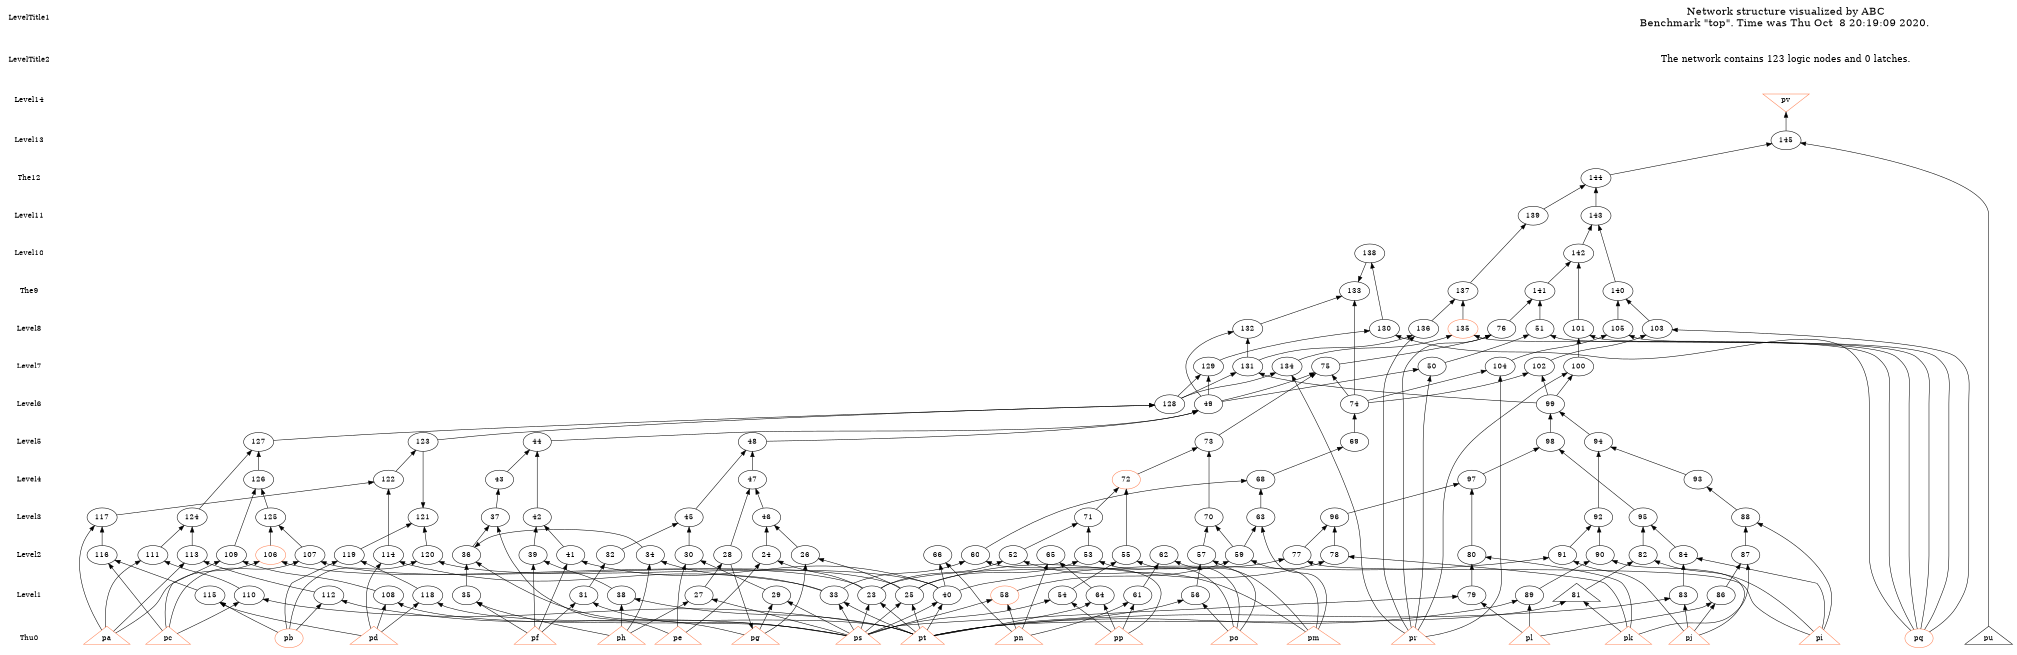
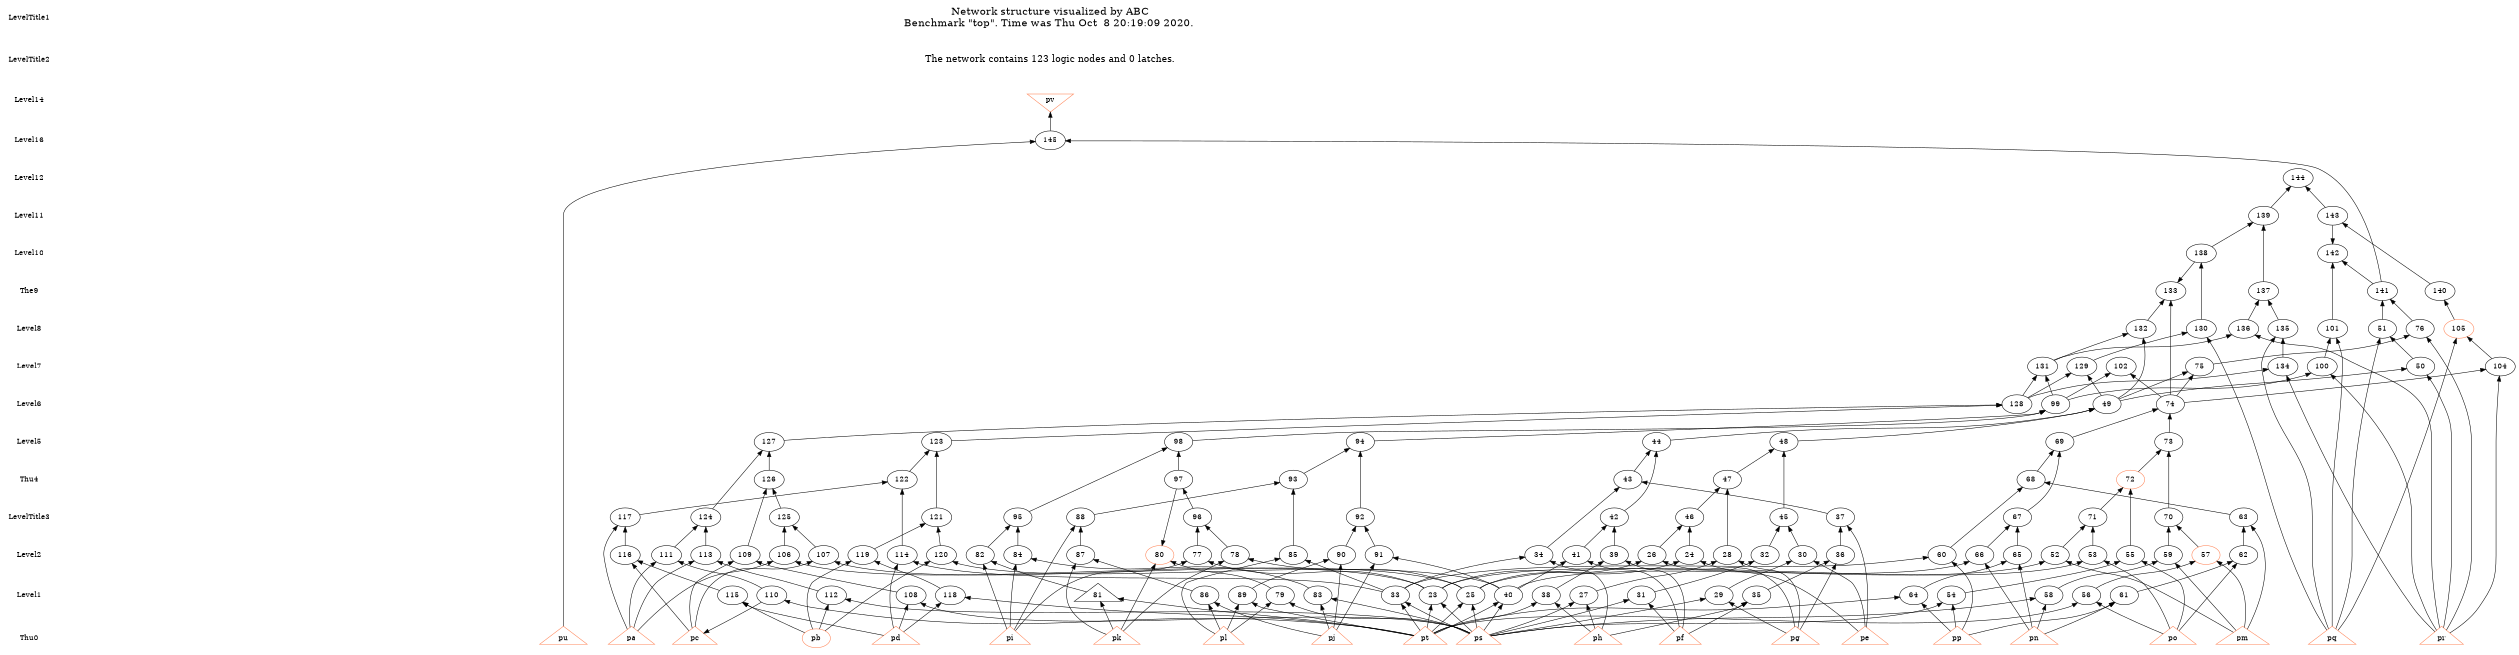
node "Level13": label "Level13" -> "Level16"
edge "144" -> "145": now "141" -> "145"
node "The12": label "The12" -> "Level12"
edge "138" -> "139": added
edge "142" -> "143": reversed
node "135": color coral -> black
node "105": color black -> coral
node "103": removed
edge "73" -> "75": now "73" -> "74"
edge "123" -> "121": reversed
node "Level4": label "Level4" -> "Thu4"
node "Level3": label "Level3" -> "LevelTitle3"
node "67": added
edge "80" -> "97": reversed
edge "34" -> "36": now "34" -> "43"
edge "59" -> "63": now "62" -> "63"
node "106": color coral -> black
node "57": color black -> coral
node "85": added
node "80": color black -> coral
edge "28" -> "pg": reversed
node "58": color coral -> black
edge "pt" -> "83": now "ps" -> "83"
edge "pc" -> "110": reversed
node "pq": shape ellipse -> triangle
node "pu": color black -> coral
